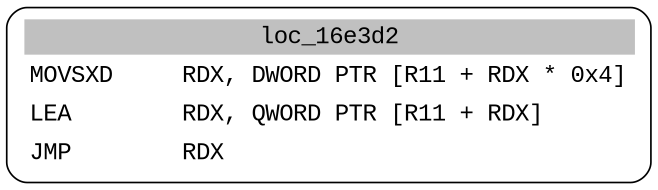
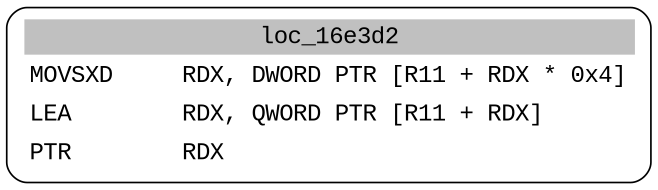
node "loc_16e3d2": text "JMP        RDX" -> "PTR        RDX"
